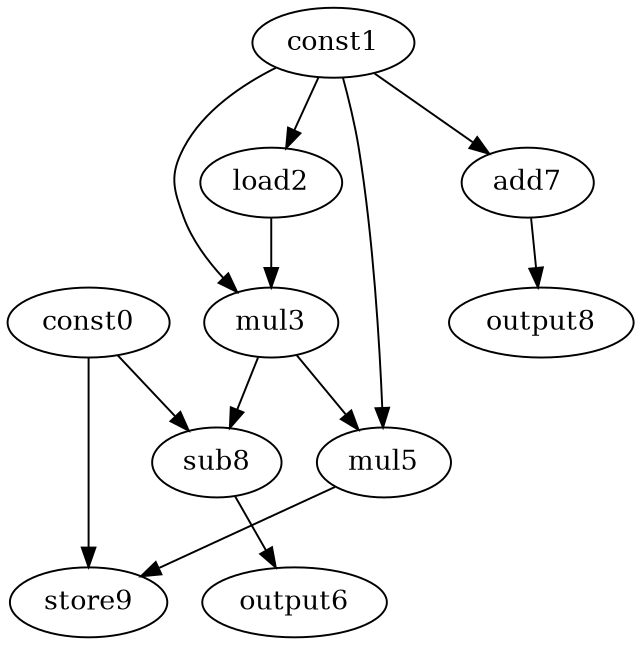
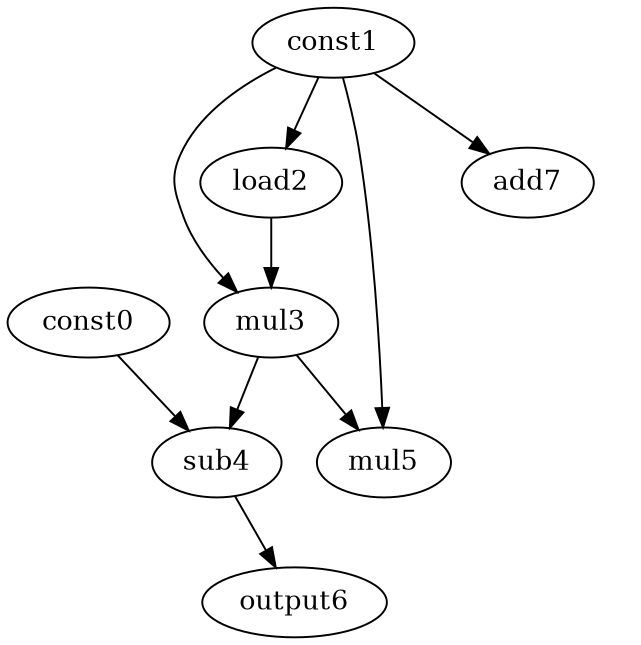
node "output8": removed
node "sub8": label "sub8" -> "sub4"
node "store9": removed
